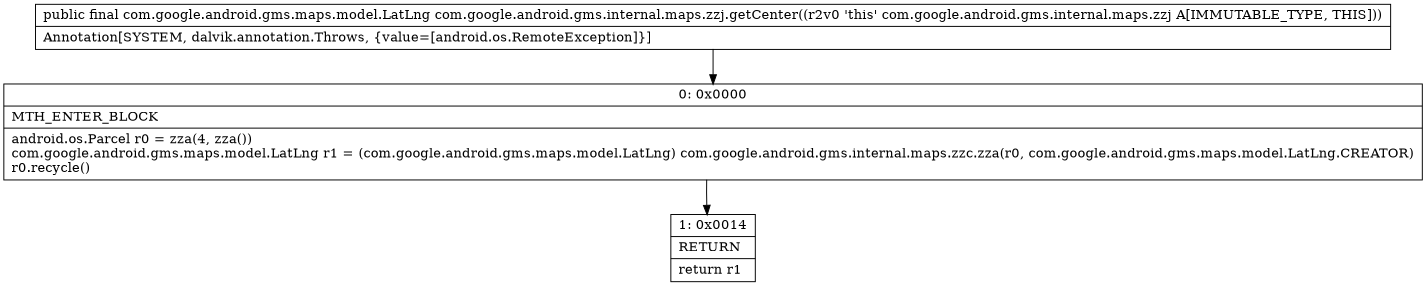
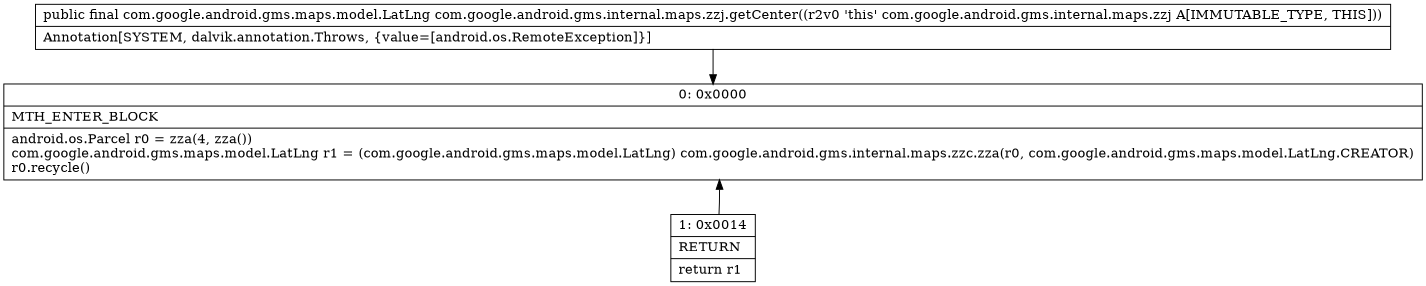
edge "0: 0x0000" -> "1: 0x0014": reversed
